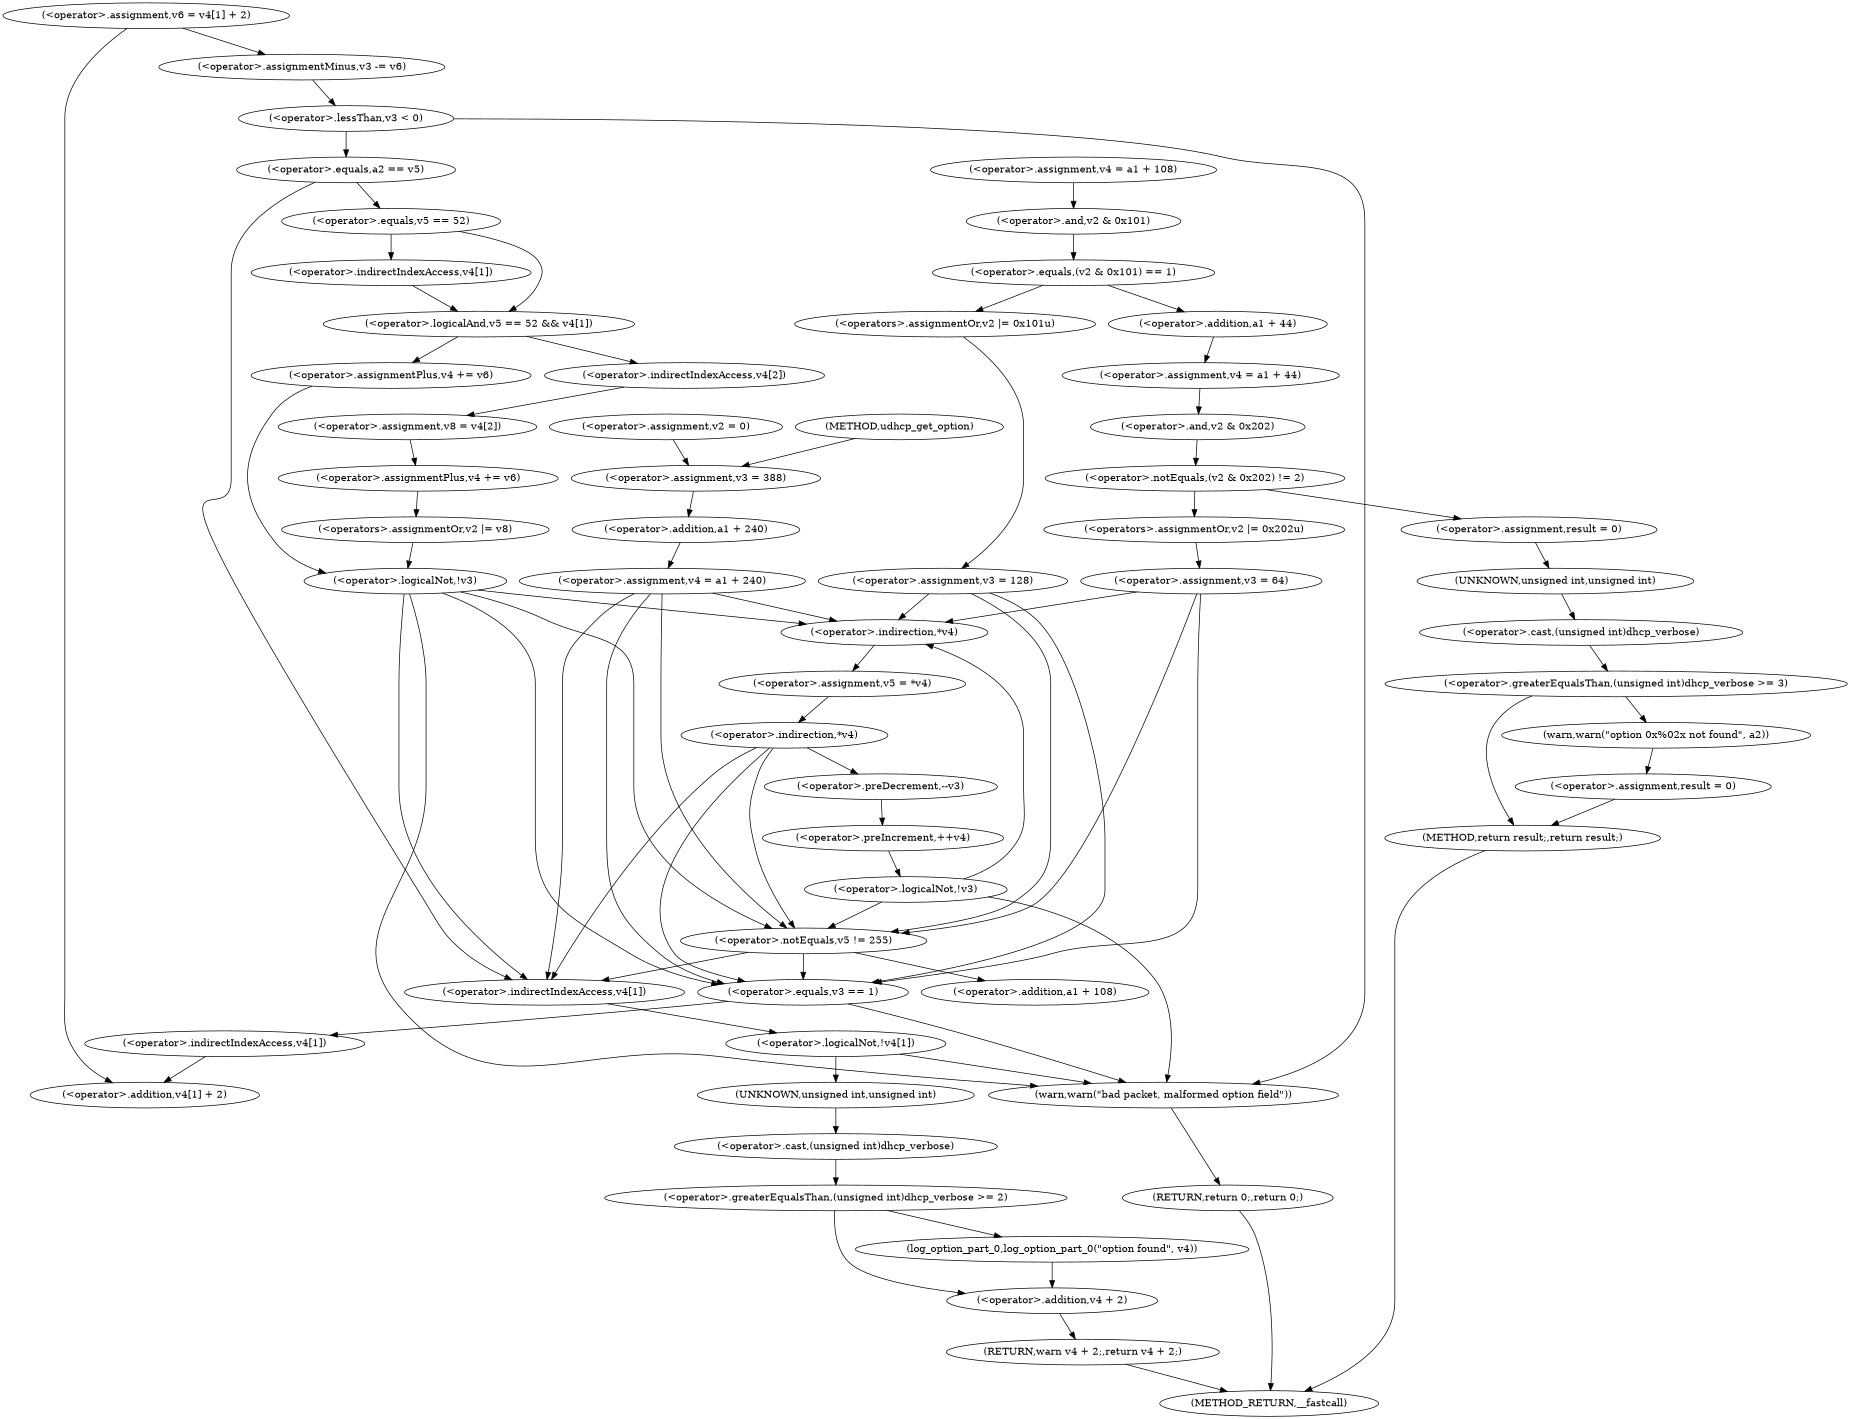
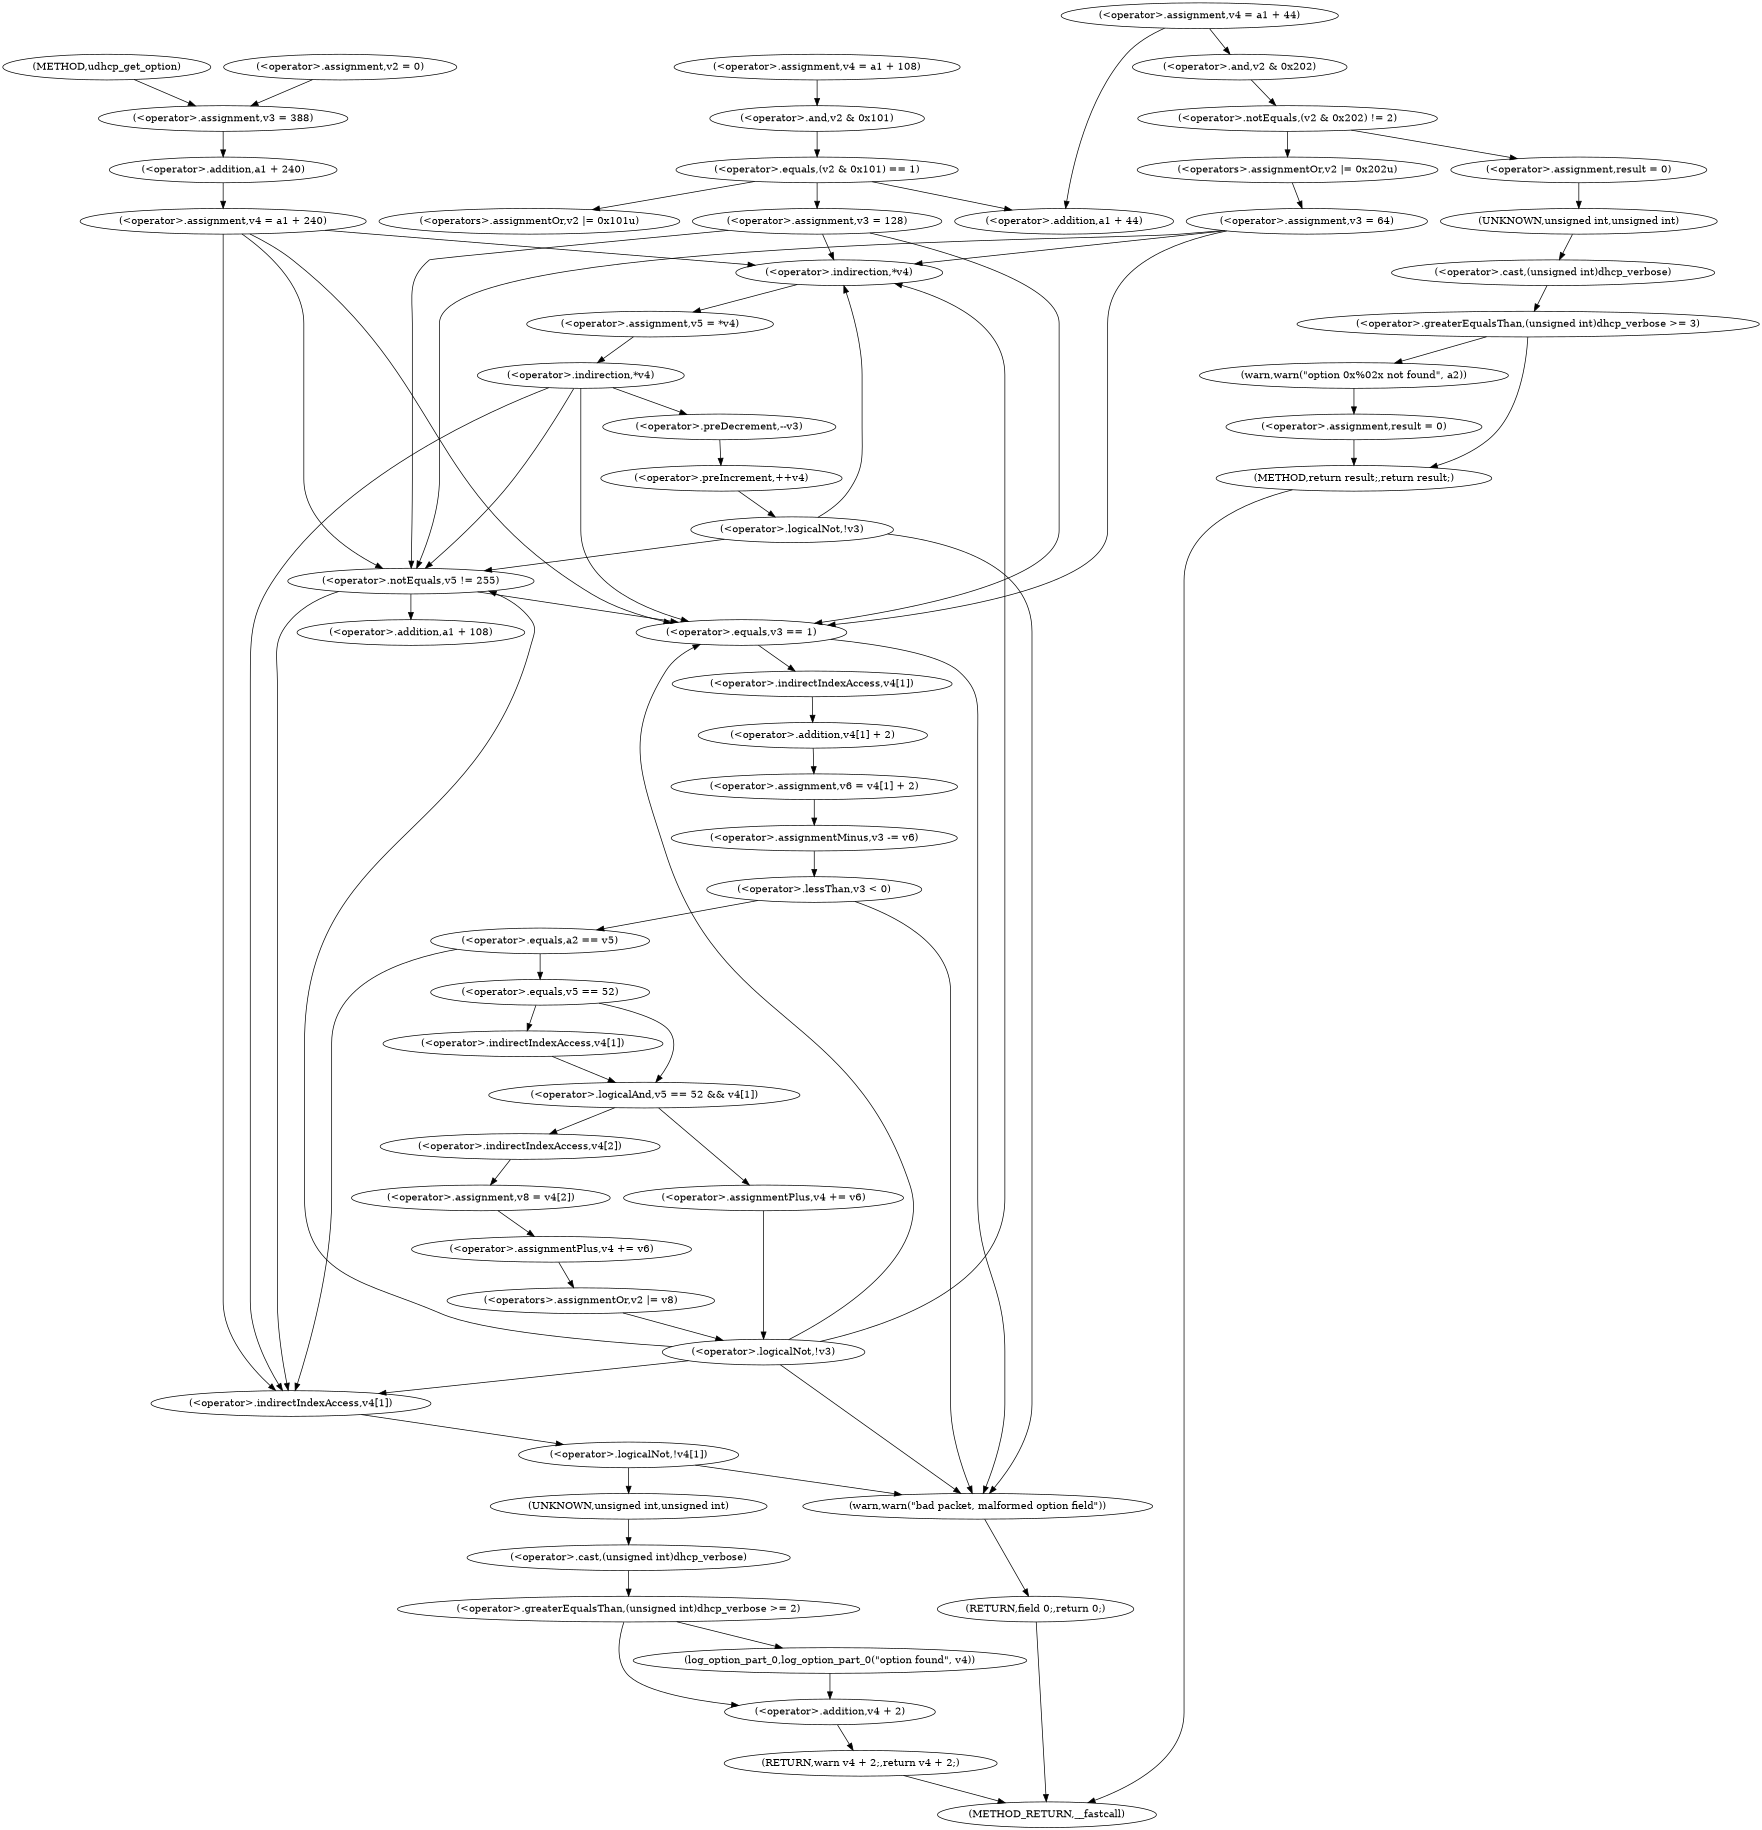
edge "(<operator>.addition,a1 + 44)" -> "(<operator>.assignment,v4 = a1 + 44)": reversed
edge "(<operators>.assignmentOr,v2 |= 0x101u)" -> "(<operator>.assignment,v3 = 128)": now "(<operator>.equals,(v2 & 0x101) == 1)" -> "(<operator>.assignment,v3 = 128)"
edge "(<operator>.assignment,v6 = v4[1] + 2)" -> "(<operator>.addition,v4[1] + 2)": reversed
node "(RETURN,return 0;,return 0;)": label "(RETURN,return 0;,return 0;)" -> "(RETURN,field 0;,return 0;)"
